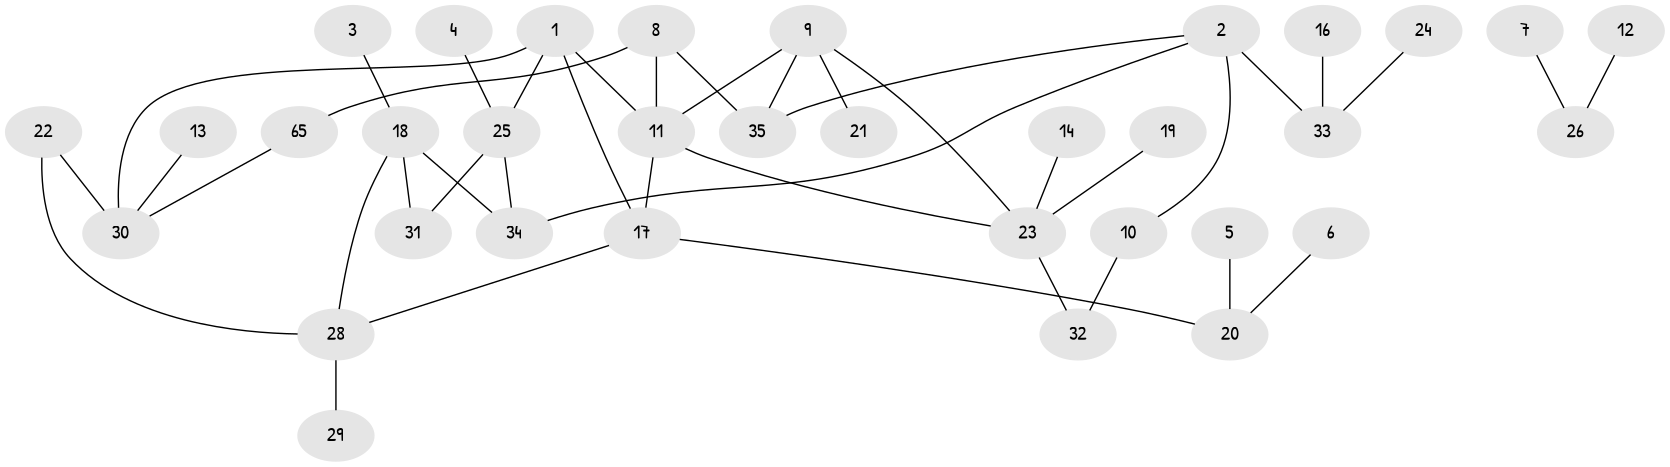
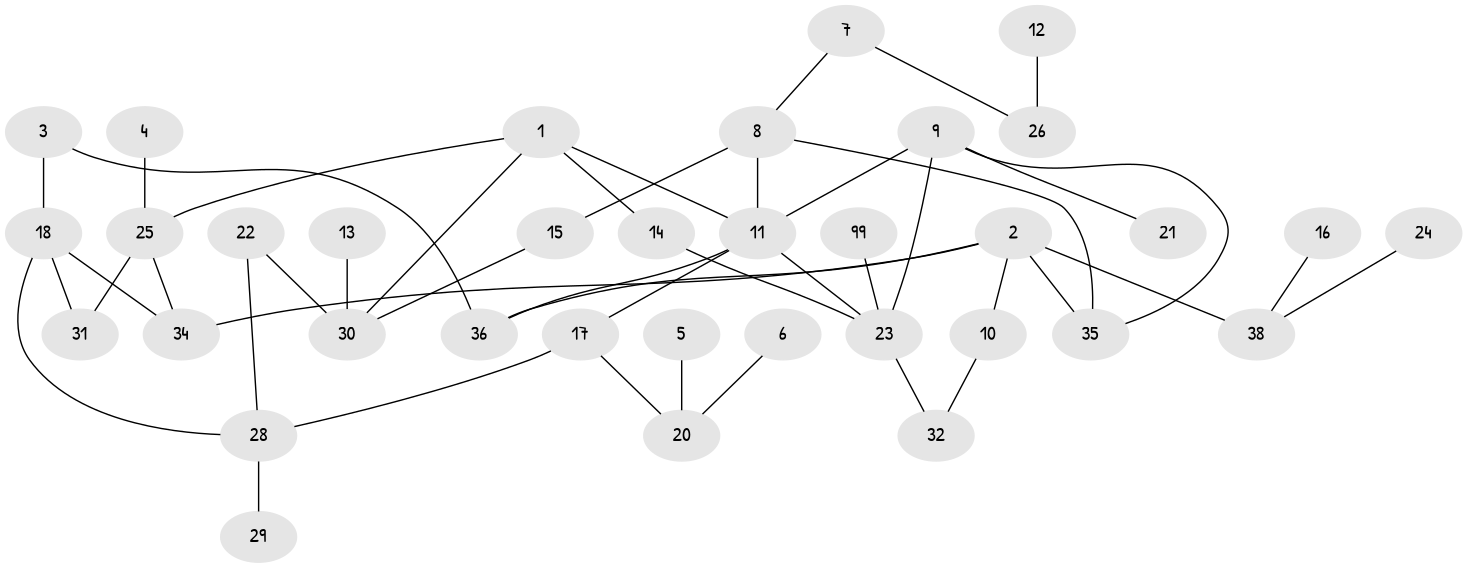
edge "7" -- "8": added
node "65": label "65" -> "15"
node "19": label "19" -> "99"
node "33": label "33" -> "38"
edge "1" -- "17": now "1" -- "14"
node "36": added
